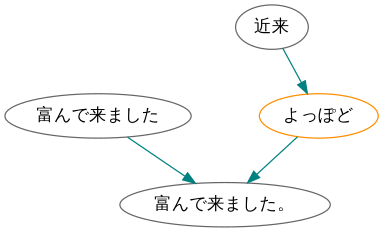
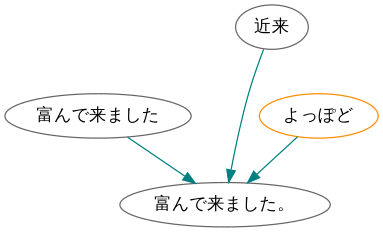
edge "近来" -> "よっぽど": now "近来" -> "富んで来ました。"
